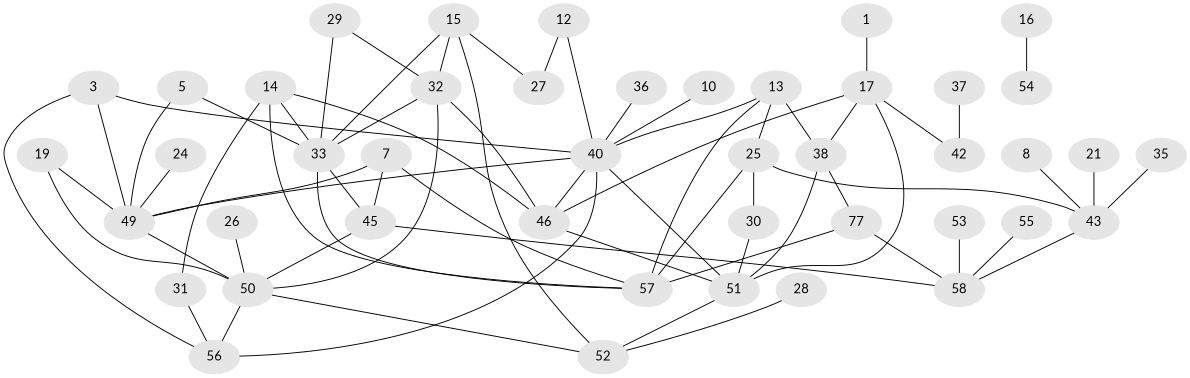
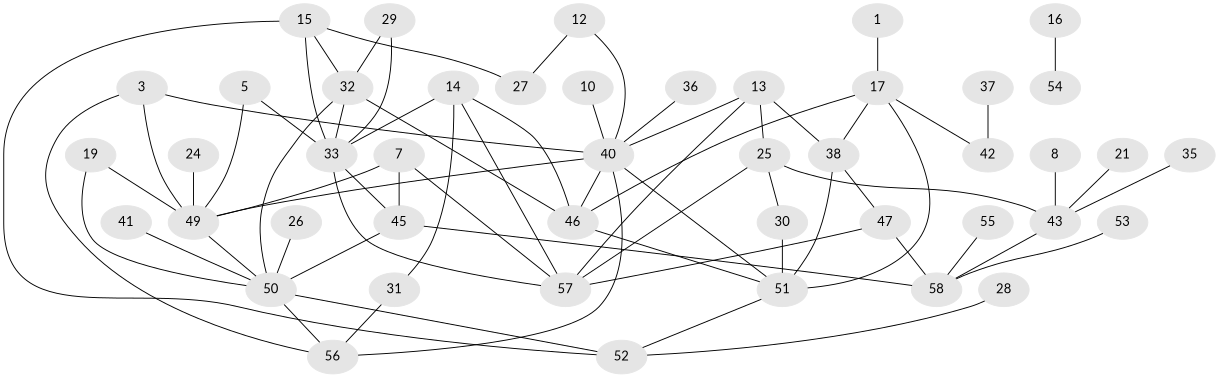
node "41": added
node "77": label "77" -> "47"
